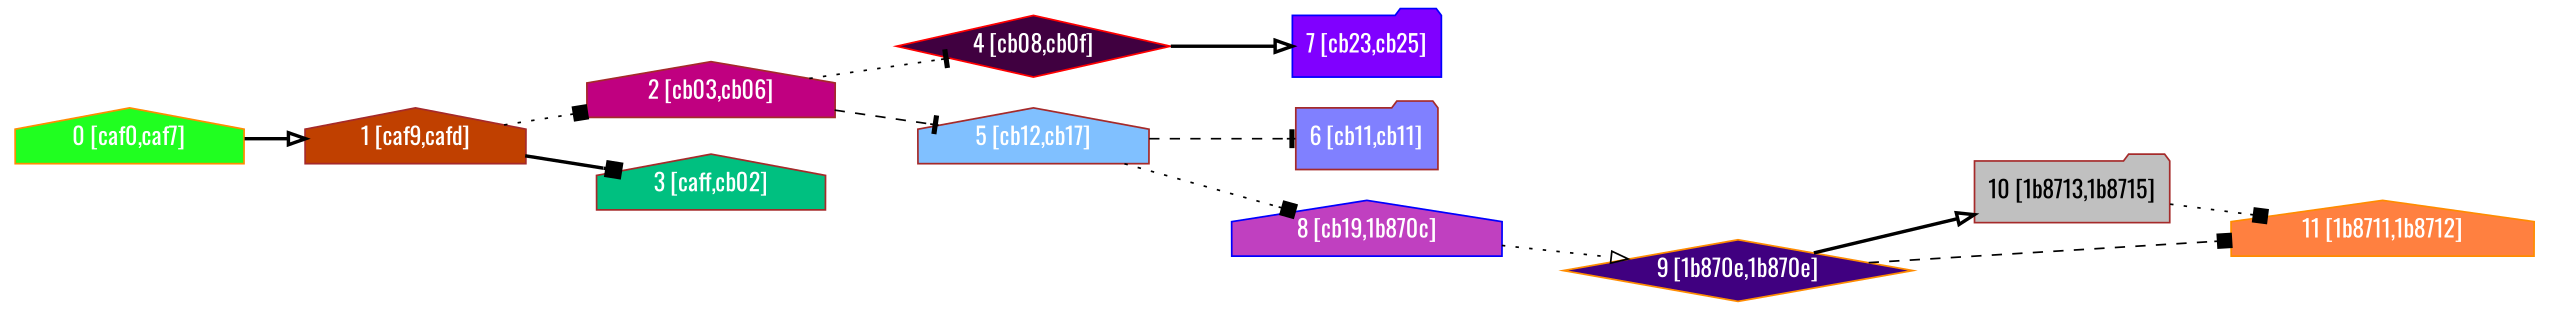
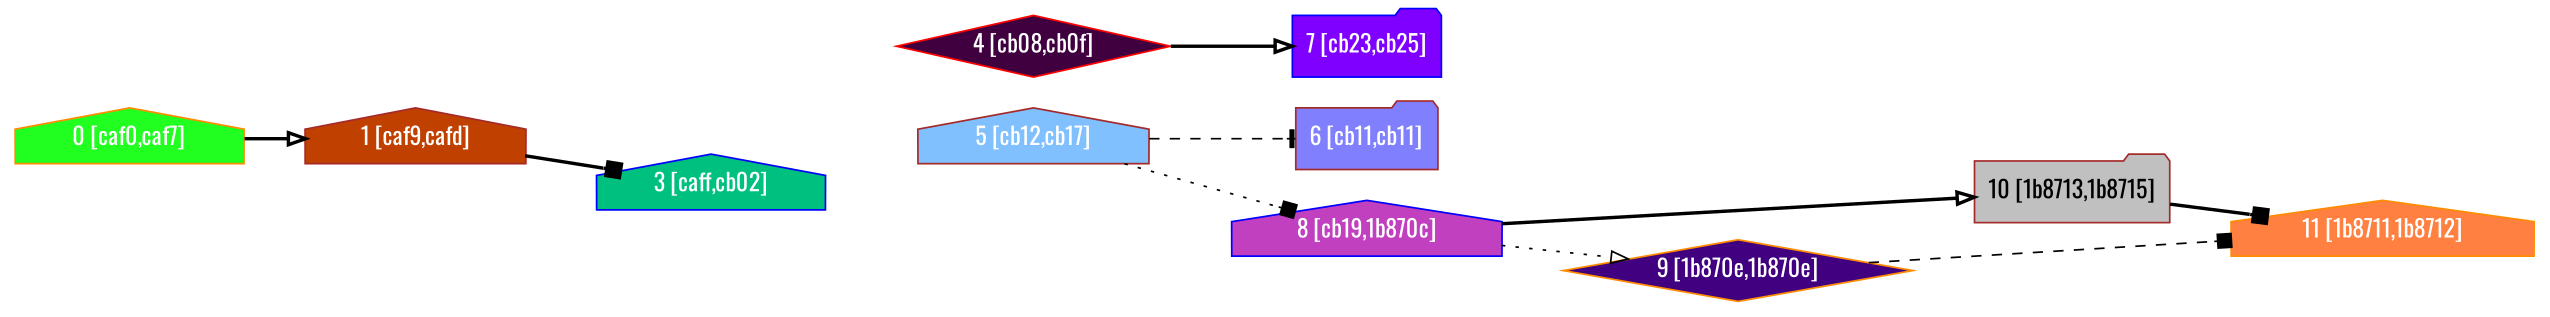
node "2 [cb03,cb06]": removed
node "3 [caff,cb02]": color brown -> blue
edge "10 [1b8713,1b8715]" -> "11 [1b8711,1b8712]": style dotted -> bold
edge "9 [1b870e,1b870e]" -> "10 [1b8713,1b8715]": now "8 [cb19,1b870c]" -> "10 [1b8713,1b8715]"
